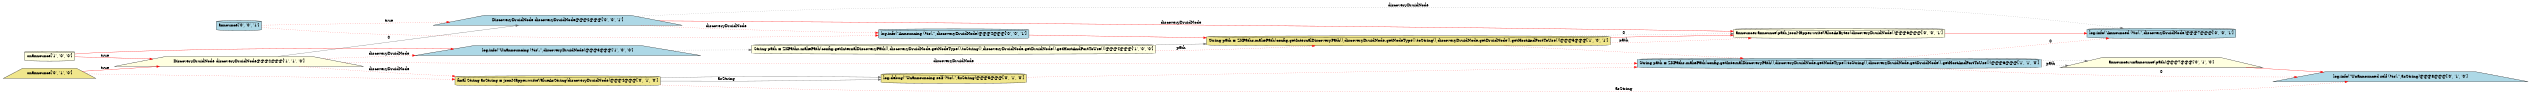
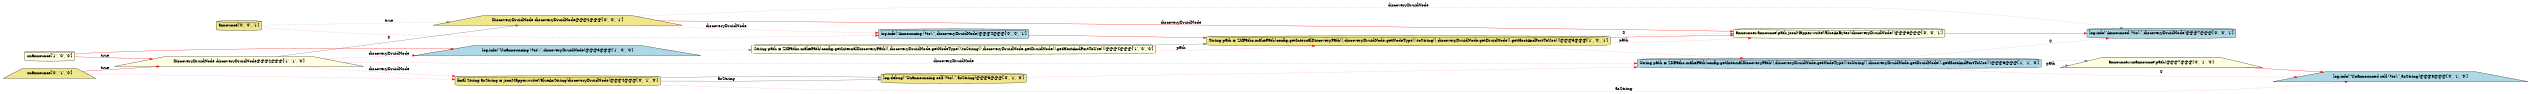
node "DiscoveryDruidNode discoveryDruidNode@@@2@@@['0', '0', '1']": fillcolor lightblue -> khaki
edge "announce['0', '0', '1']" -> "DiscoveryDruidNode discoveryDruidNode@@@2@@@['0', '0', '1']": color red -> gray40
node "announce['0', '0', '1']": fillcolor lightblue -> khaki
